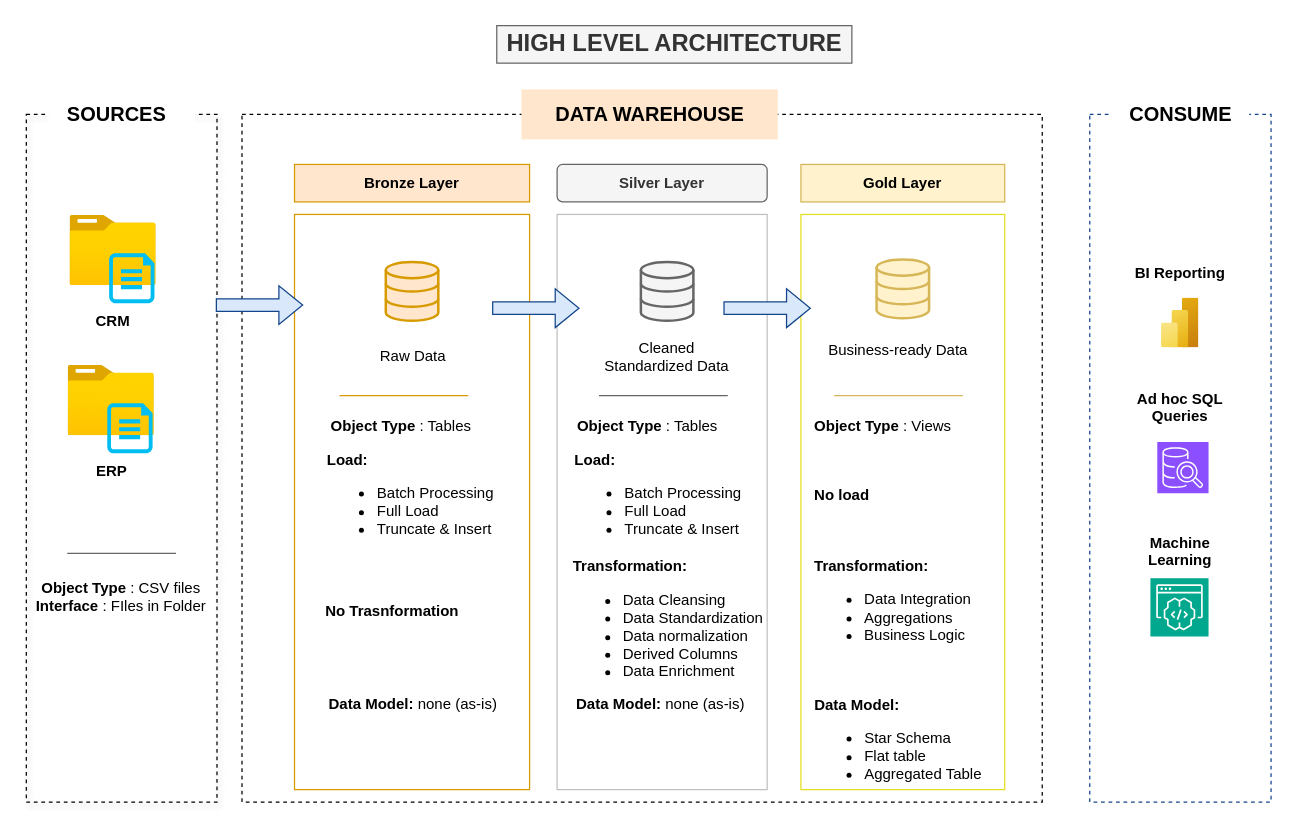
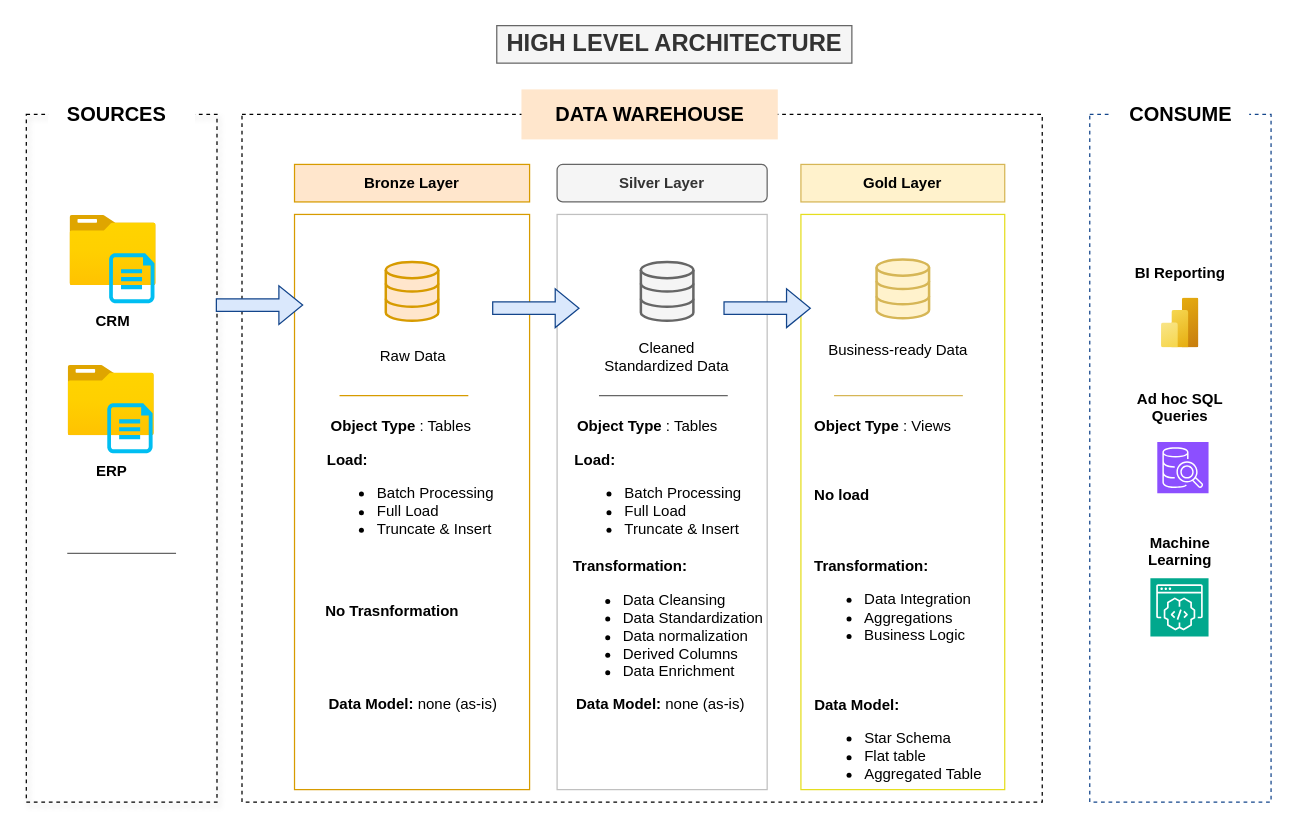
node "Object Type : CSV files Interface : FIles in Folder": removed
